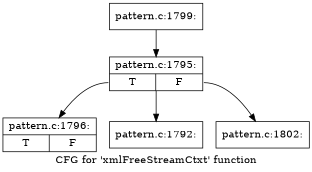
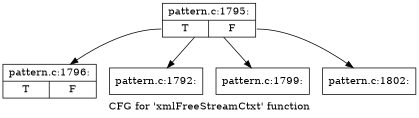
edge "pattern.c:1799:" -> "pattern.c:1795:": reversed
